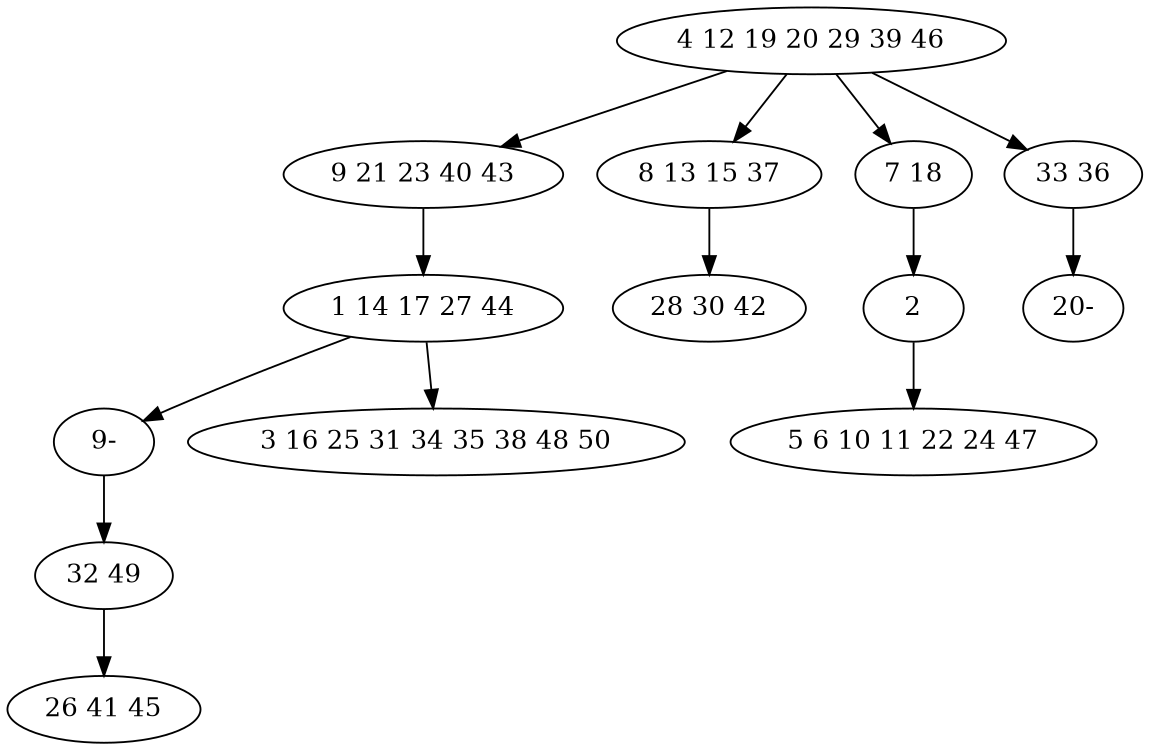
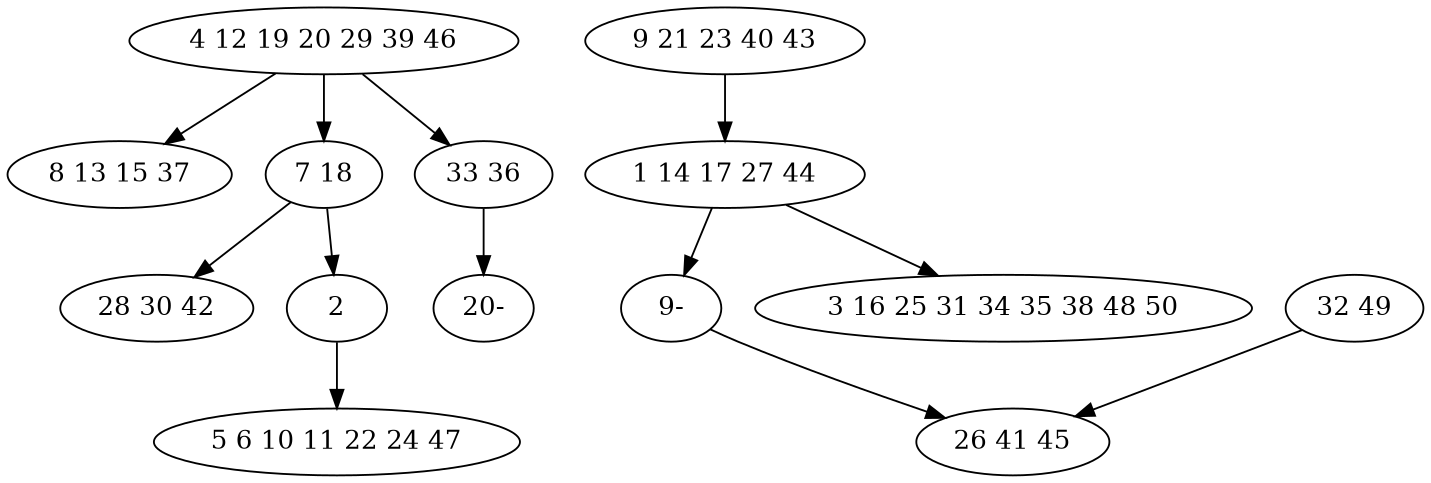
edge "4 12 19 20 29 39 46" -> "9 21 23 40 43": removed
edge "8 13 15 37" -> "28 30 42": now "7 18" -> "28 30 42"
edge "9-" -> "32 49": now "9-" -> "26 41 45"
